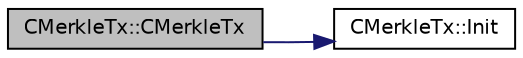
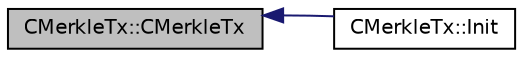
edge "CMerkleTx::CMerkleTx" -> "CMerkleTx::Init": reversed
